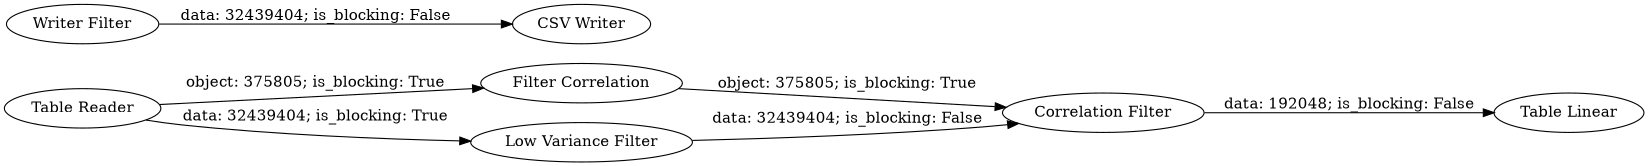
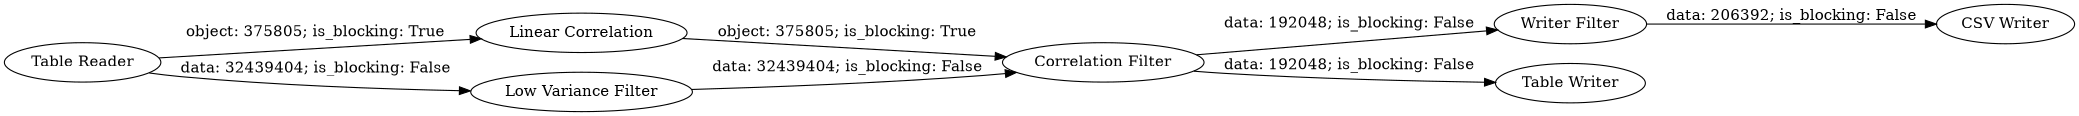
edge "Writer Filter" -> "CSV Writer": label "data: 32439404; is_blocking: False" -> "data: 206392; is_blocking: False"
edge "Correlation Filter" -> "Writer Filter": added, label "data: 192048; is_blocking: False"
node "Filter Correlation": label "Filter Correlation" -> "Linear Correlation"
node "Table Linear": label "Table Linear" -> "Table Writer"
edge "Table Reader" -> "Low Variance Filter": label "data: 32439404; is_blocking: True" -> "data: 32439404; is_blocking: False"
